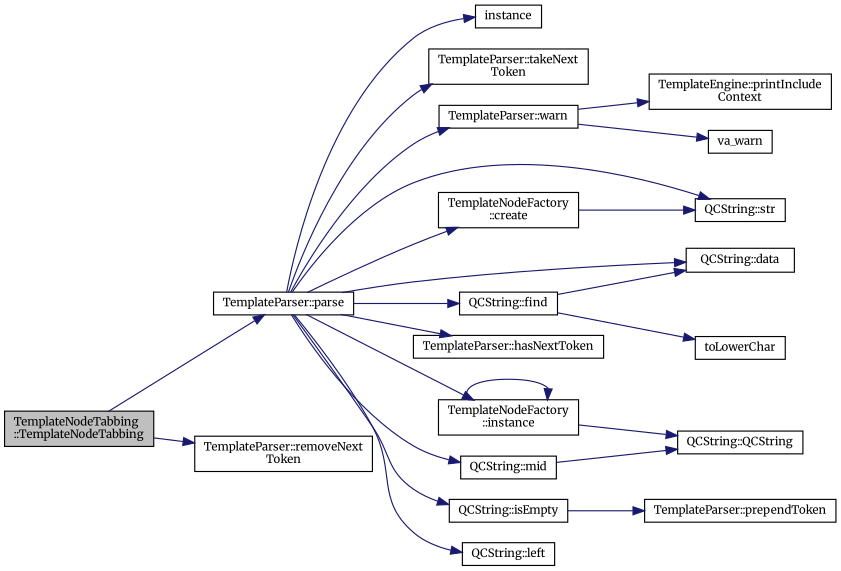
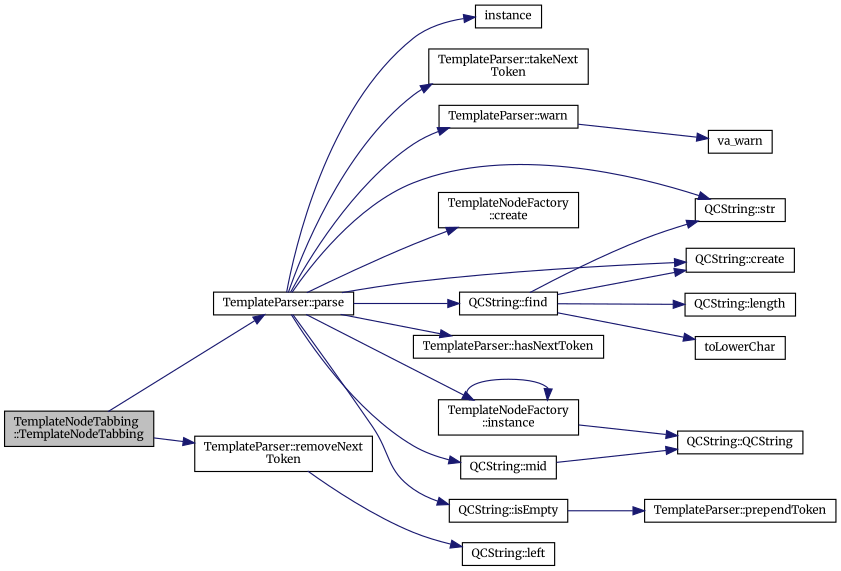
node "TemplateEngine::printInclude Context": removed
edge "TemplateNodeFactory ::create" -> "QCString::str": now "QCString::find" -> "QCString::str"
node "QCString::data": label "QCString::data" -> "QCString::create"
node "QCString::length": added
edge "TemplateParser::parse" -> "QCString::left": now "TemplateParser::removeNext Token" -> "QCString::left"
